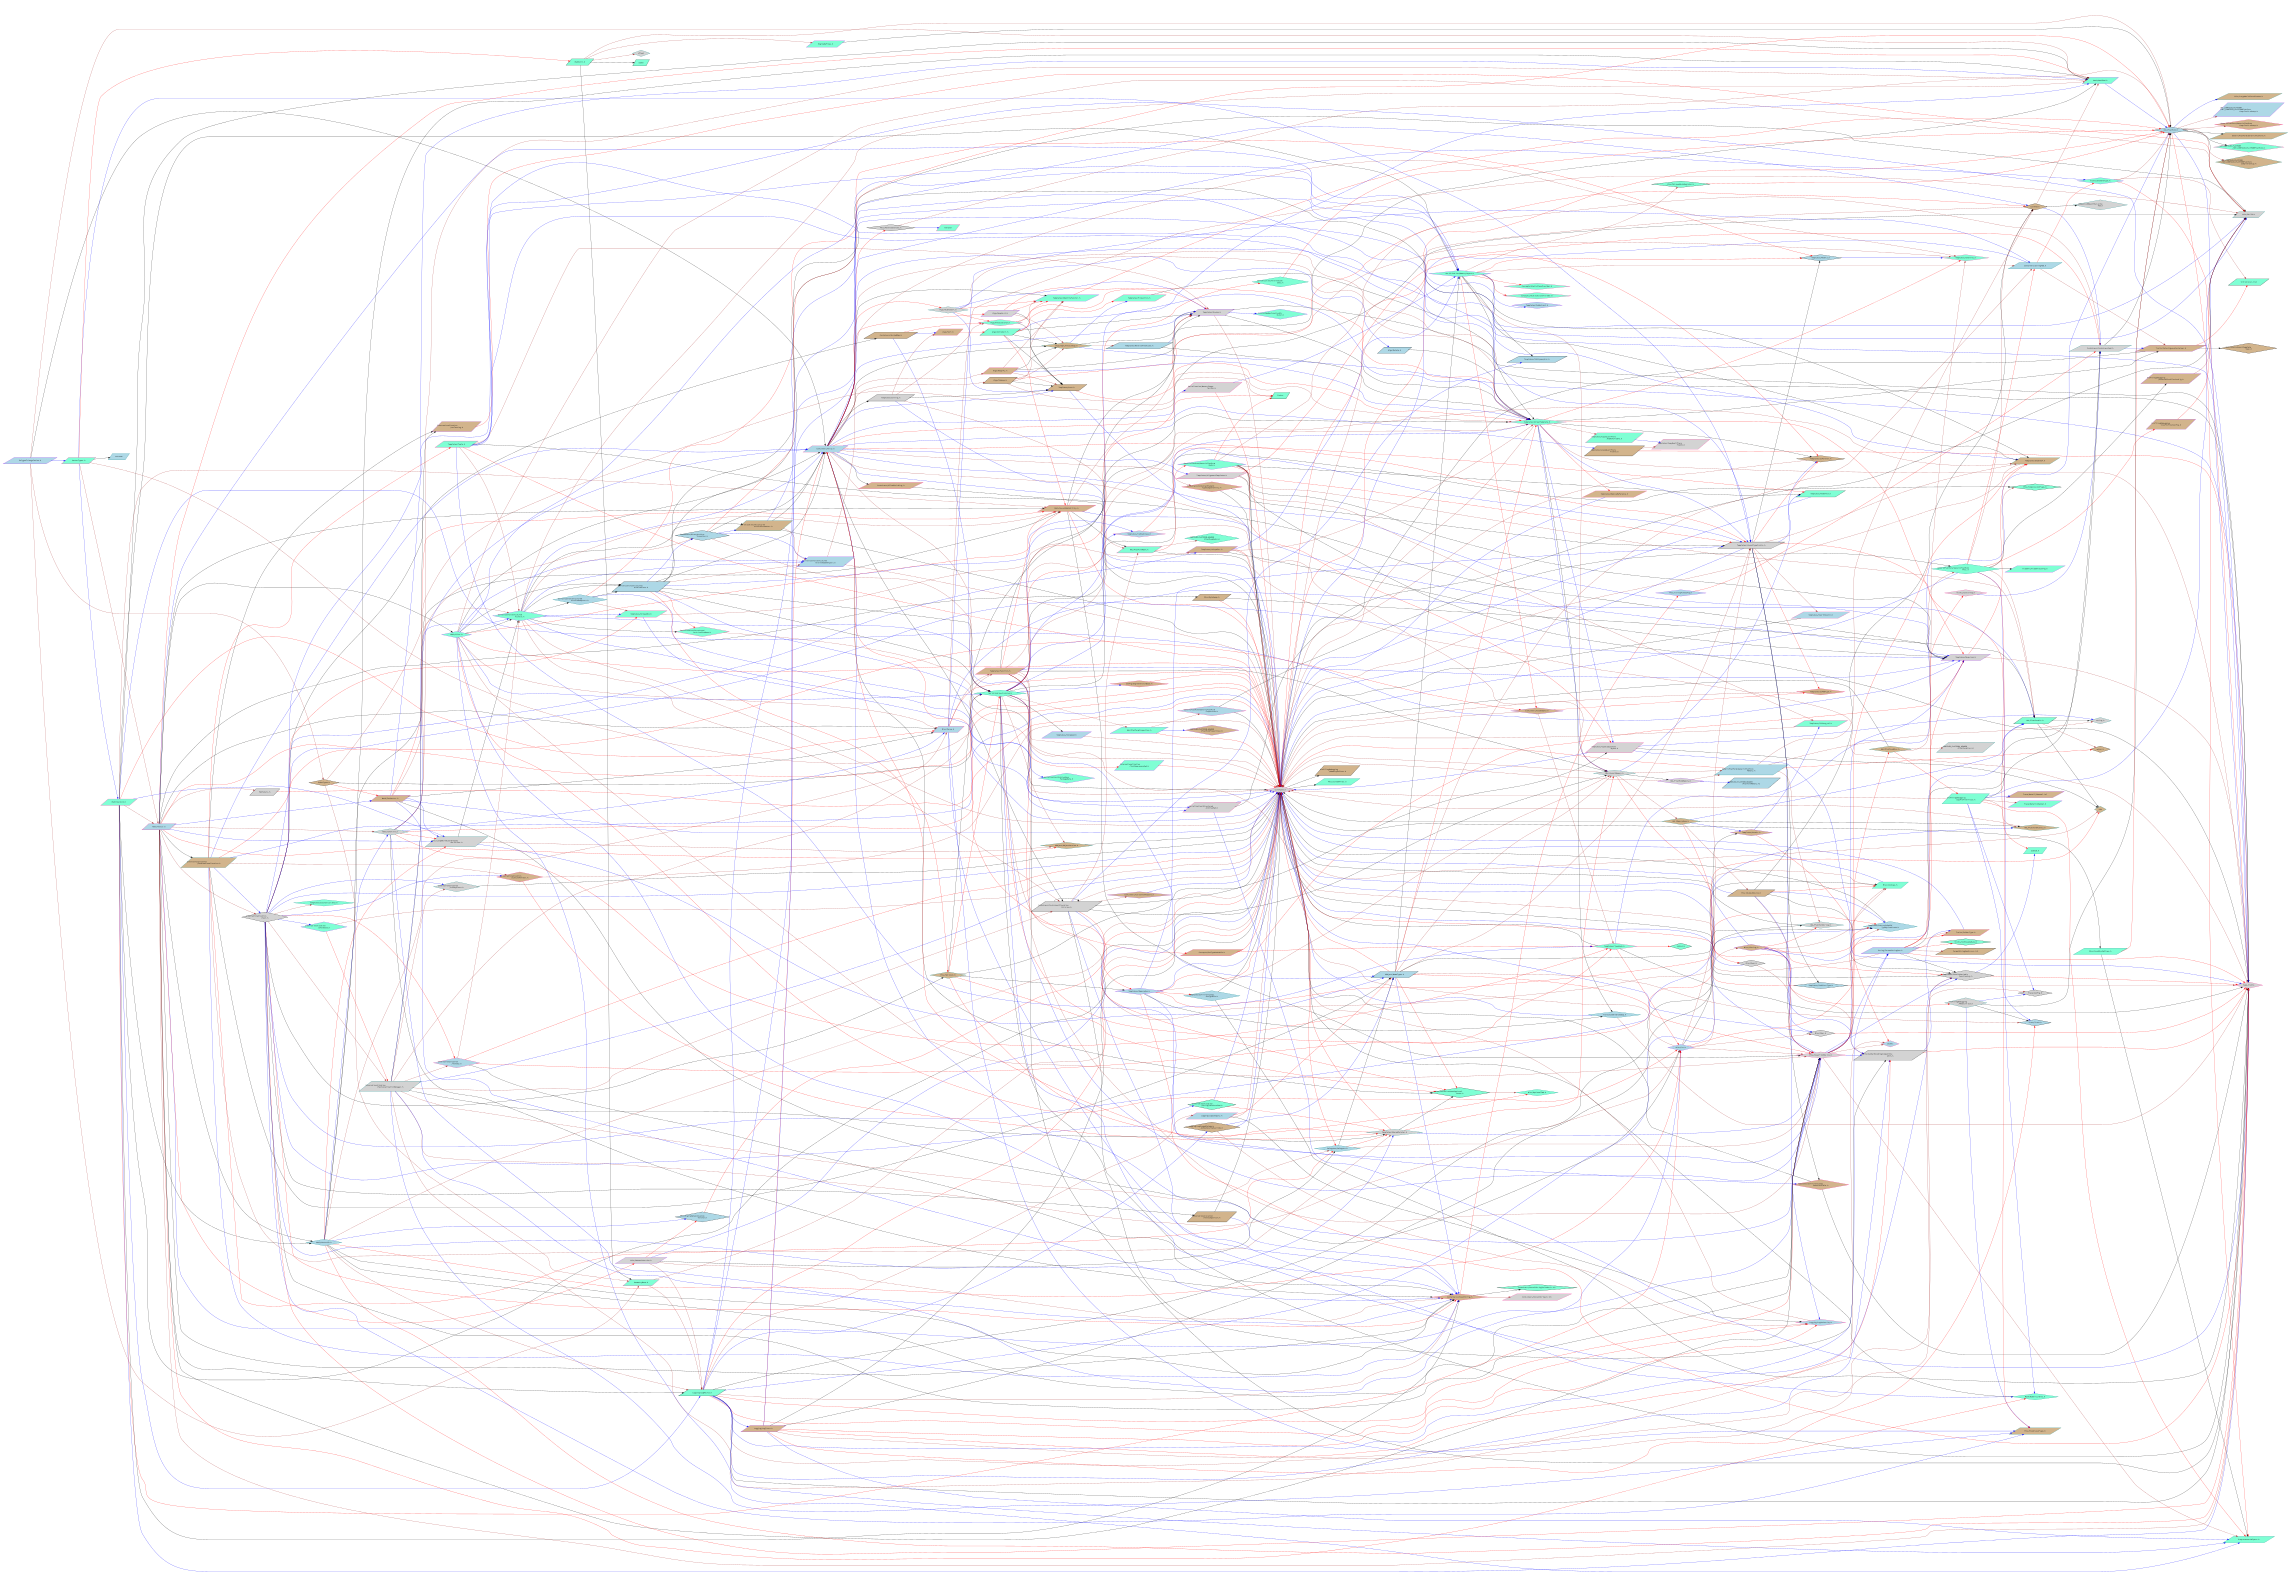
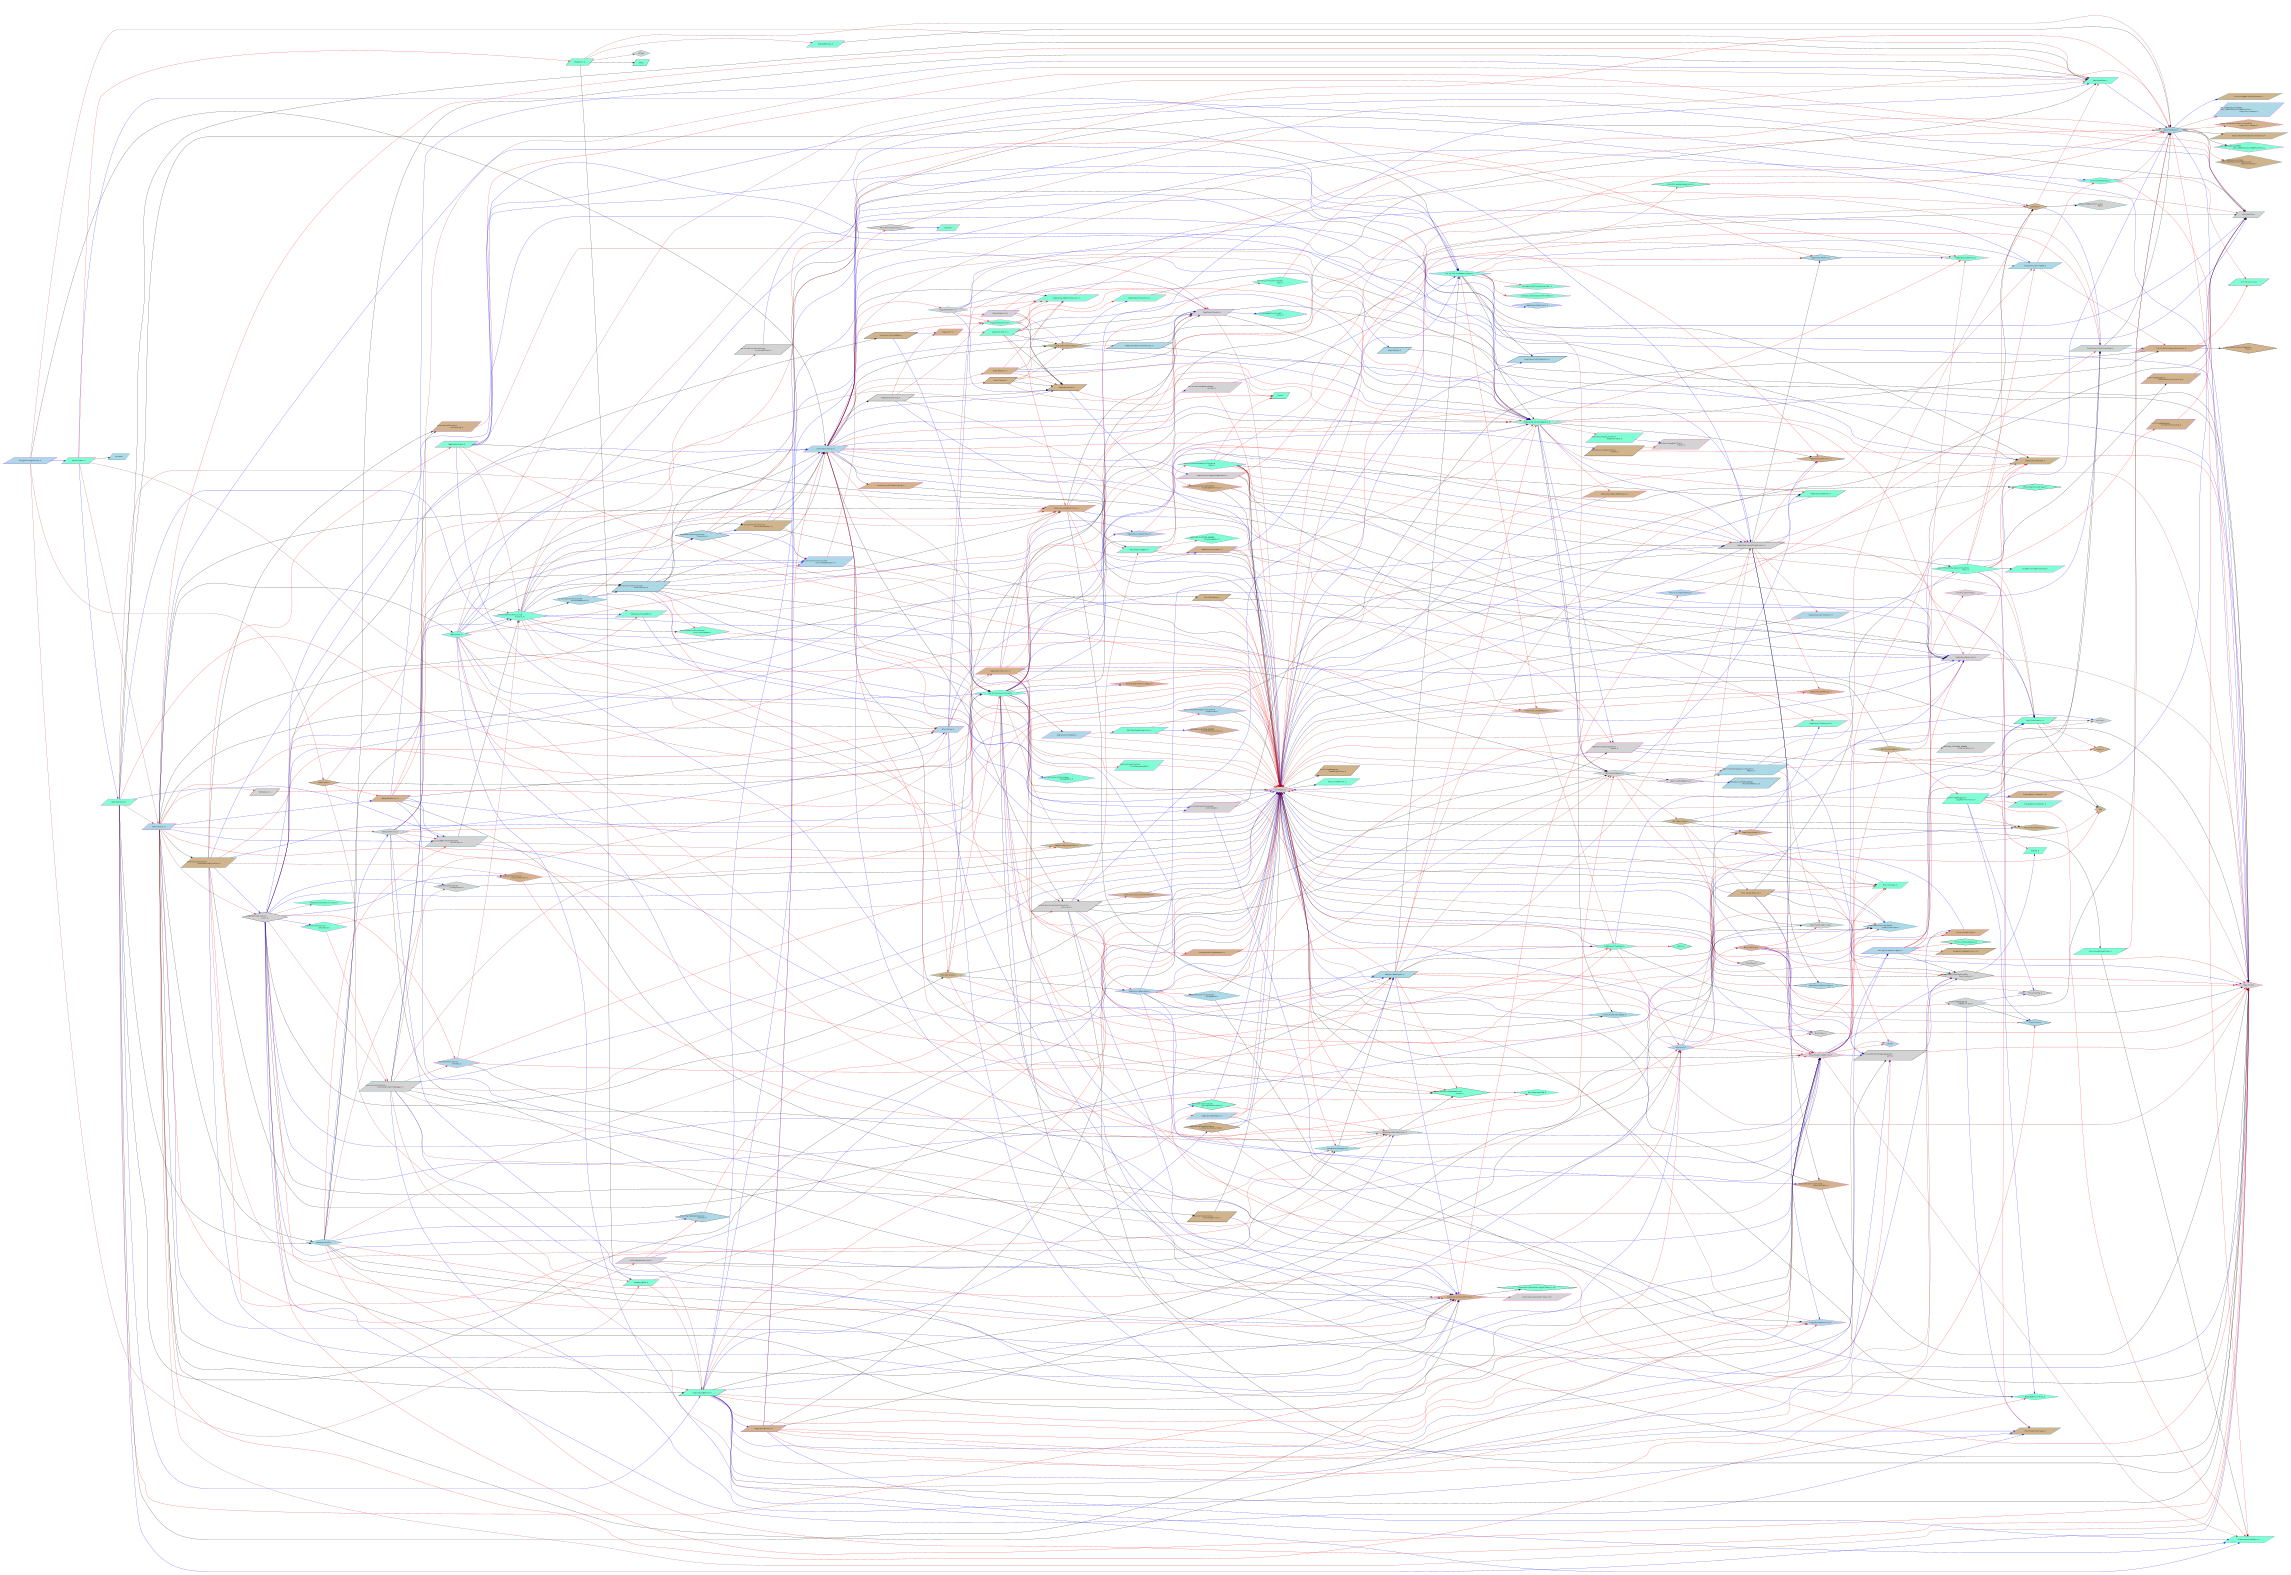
node "Serialization/Structured ArchiveDefines.h": added
edge "Serialization/Archive.h" -> "HAL/PlatformProperties.h": now "Templates/IsSigned.h" -> "HAL/PlatformProperties.h"
